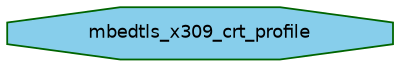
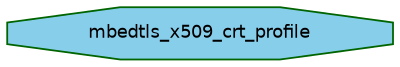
node "mbedtls_x309_crt_profile": label "mbedtls_x309_crt_profile" -> "mbedtls_x509_crt_profile"
